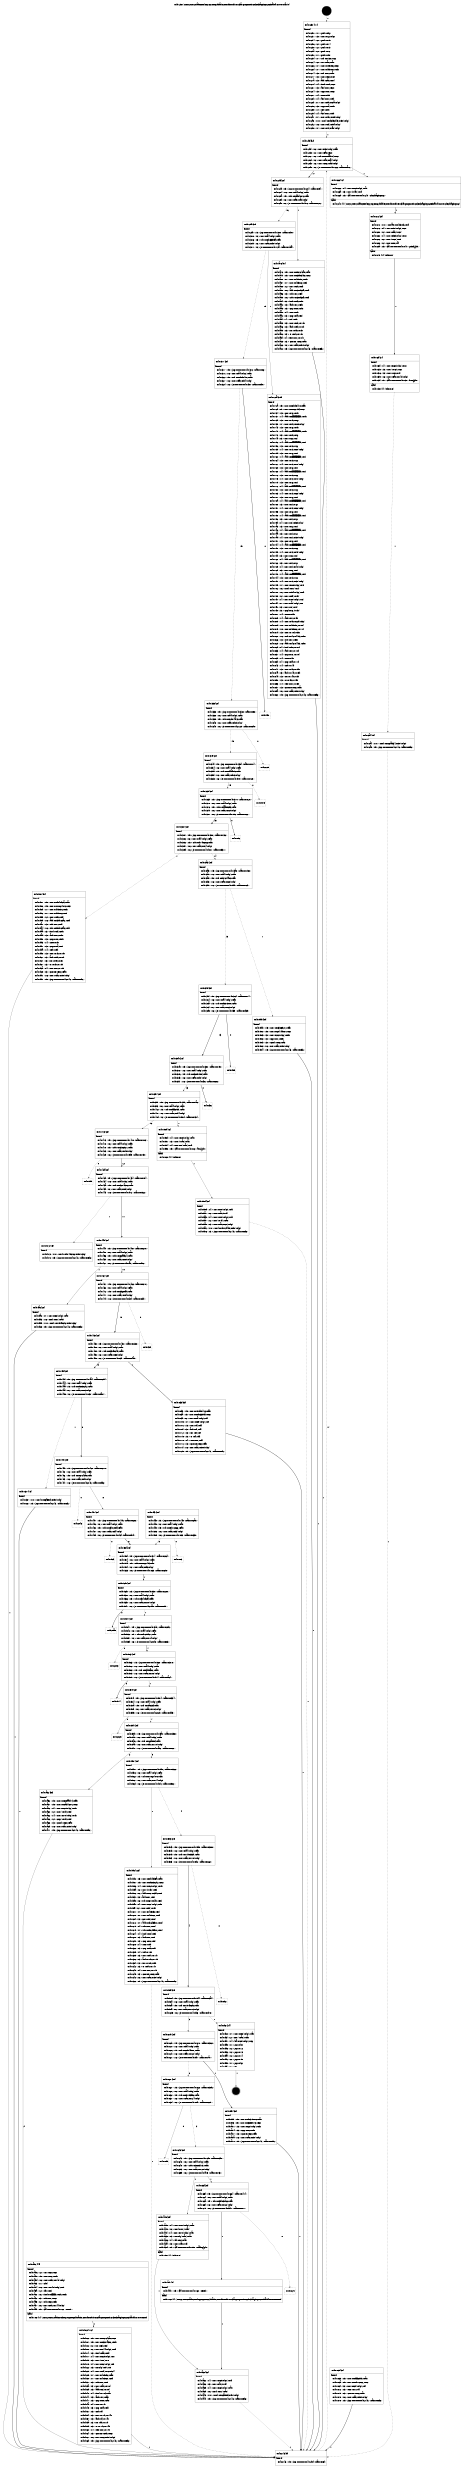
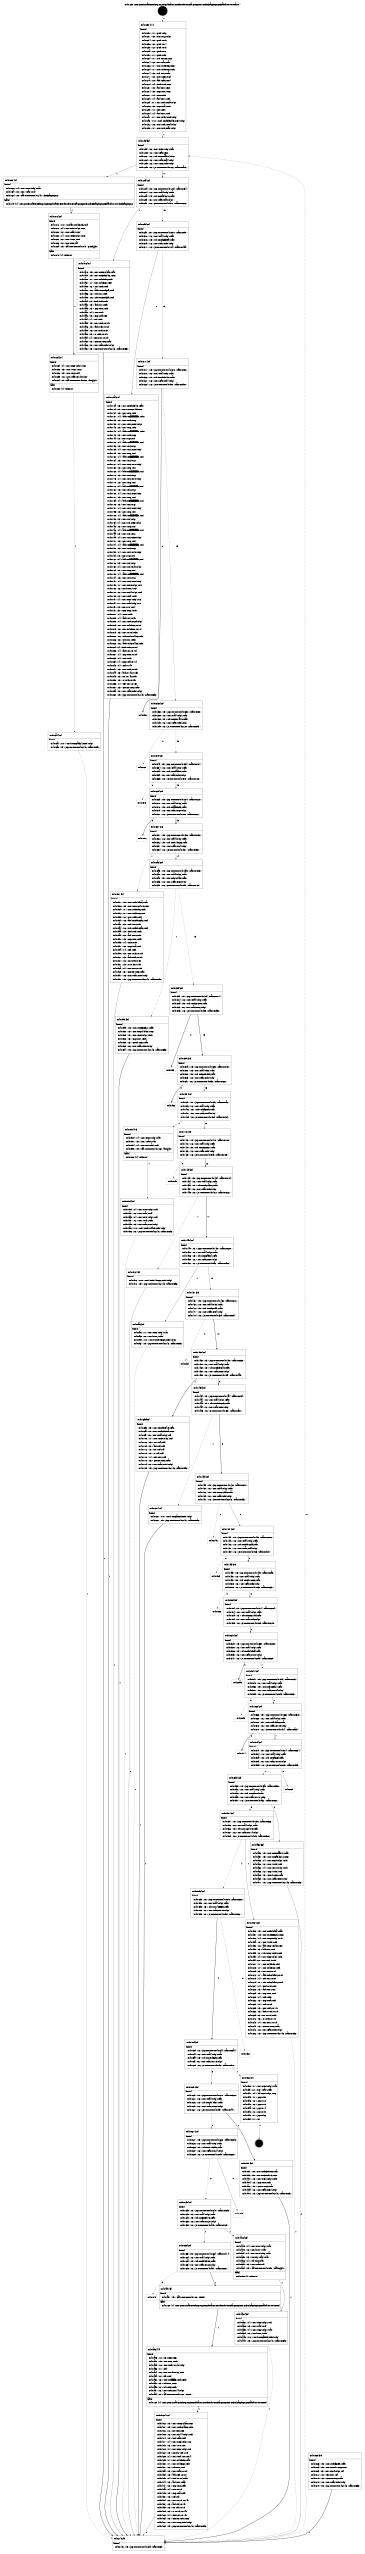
edge "0x4014d7 [28]" -> "0x40150f [28]": now "0x4014d7 [28]" -> "0x4014f3 [28]"
edge "0x401b72 [15]" -> "0x402146 [5]": added, label "1"
edge "0x401fac [28]" -> "0x402146 [5]": style bold -> dashed
edge "0x401ad1 [5]" -> "0x401a32 [32]": now "0x401ad1 [5]" -> "0x401ad6 [44]"
